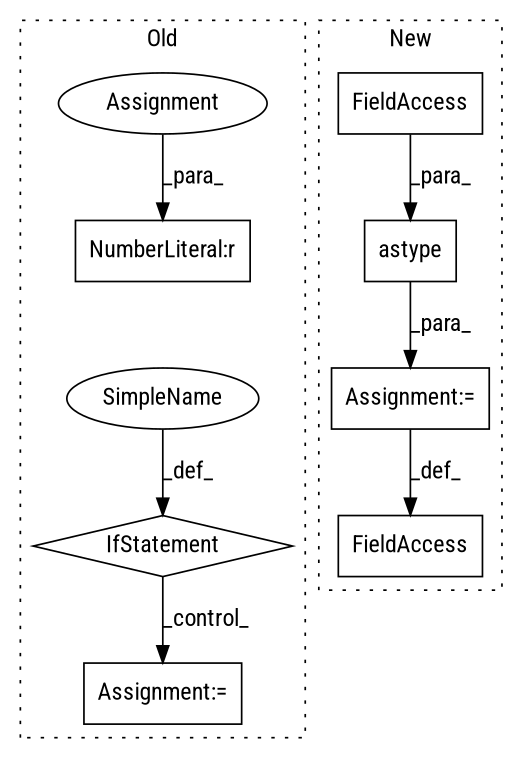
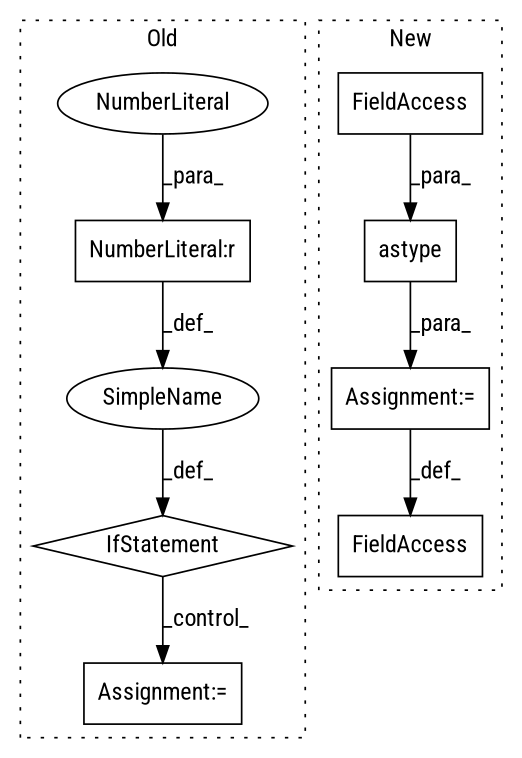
node "Assignment": label "Assignment" -> "NumberLiteral"
edge "NumberLiteral:r" -> "SimpleName": added, label "_def_"
